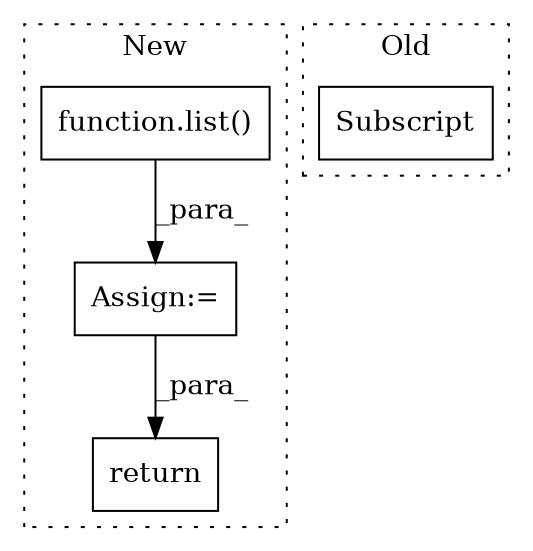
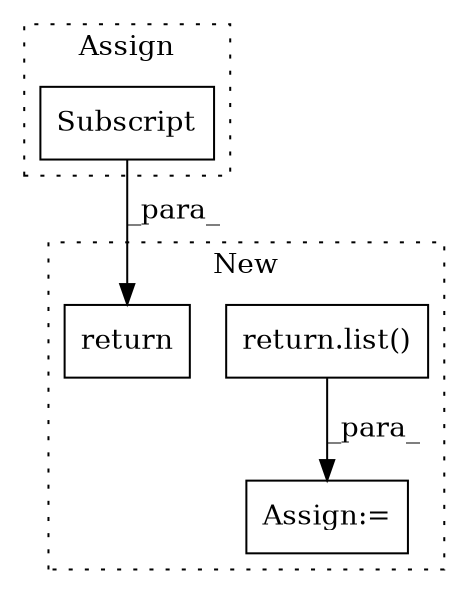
cluster "Old": label "Old" -> "Assign"
node "function.list()": label "function.list()" -> "return.list()"
edge "Assign:=" -> "return": now "Subscript" -> "return"
